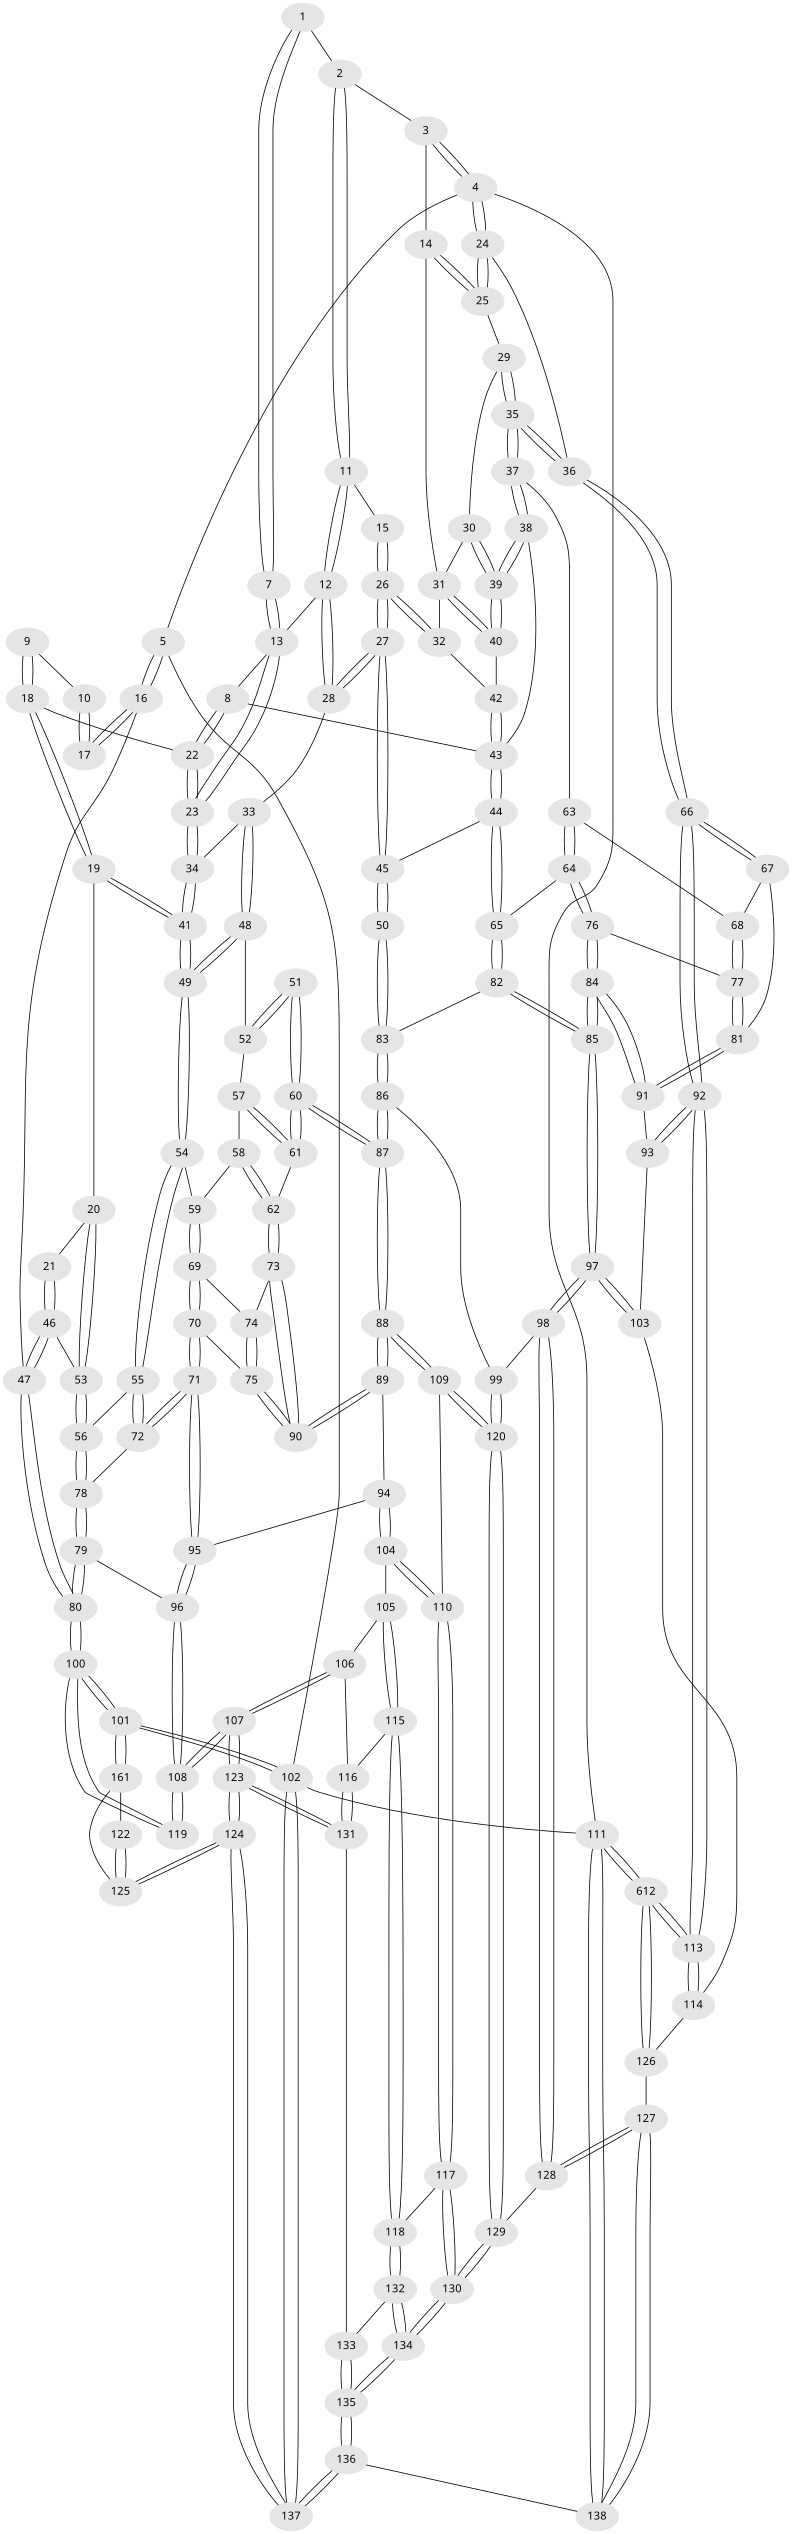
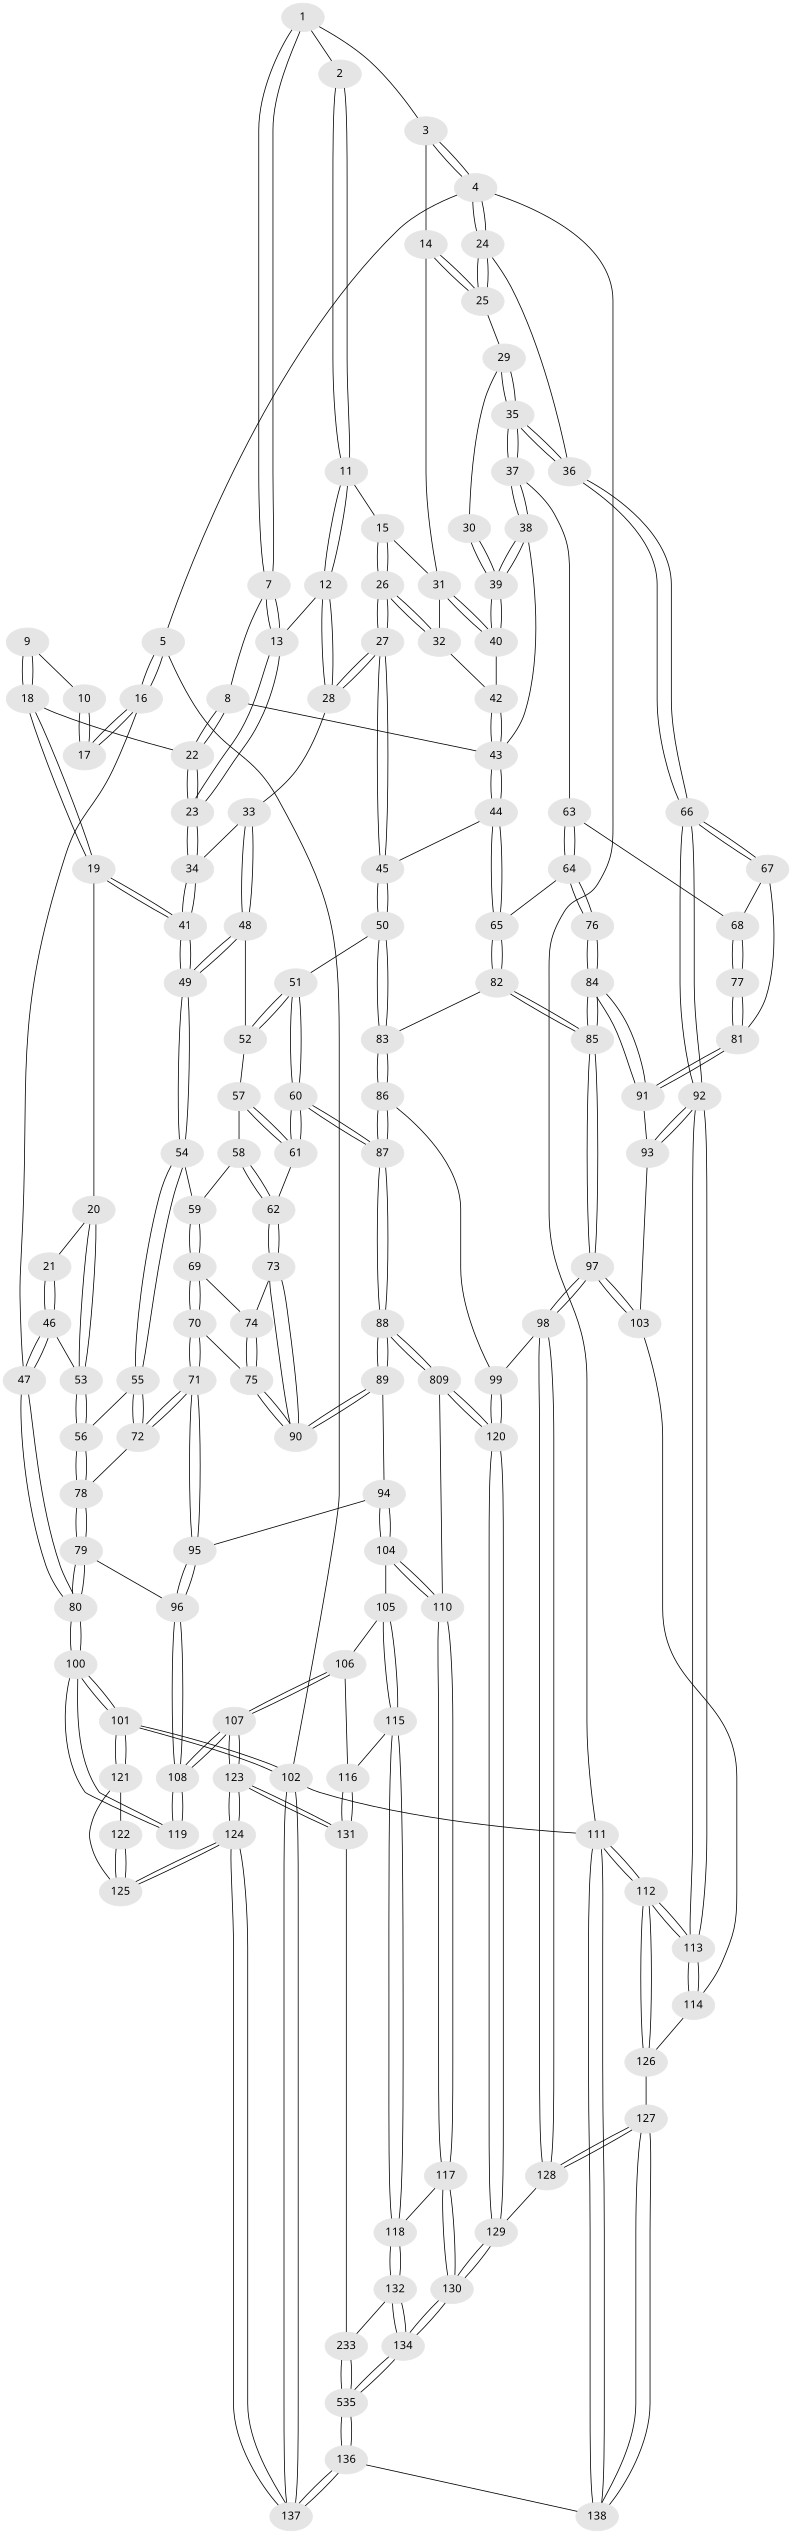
edge "2" -- "3": now "1" -- "3"
edge "30" -- "31": now "15" -- "31"
edge "13" -- "8": now "7" -- "8"
edge "50" -- "51": added
edge "76" -- "77": removed
node "109": label "109" -> "809"
node "161": label "161" -> "121"
node "612": label "612" -> "112"
node "133": label "133" -> "233"
node "135": label "135" -> "535"
